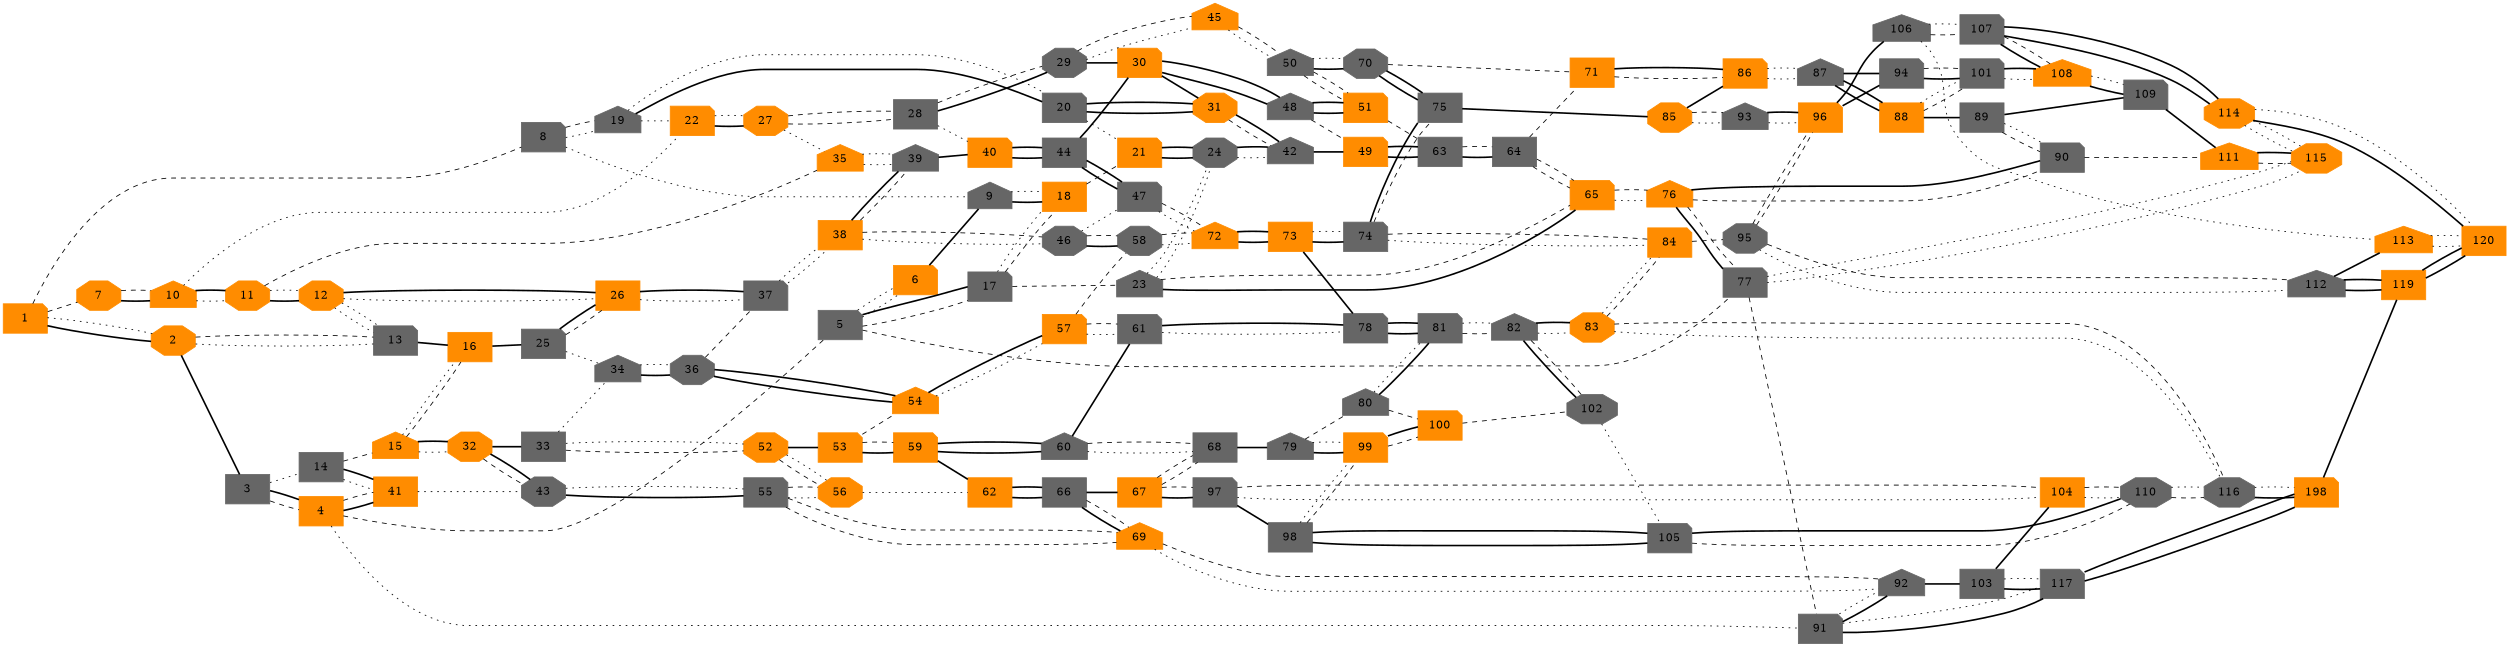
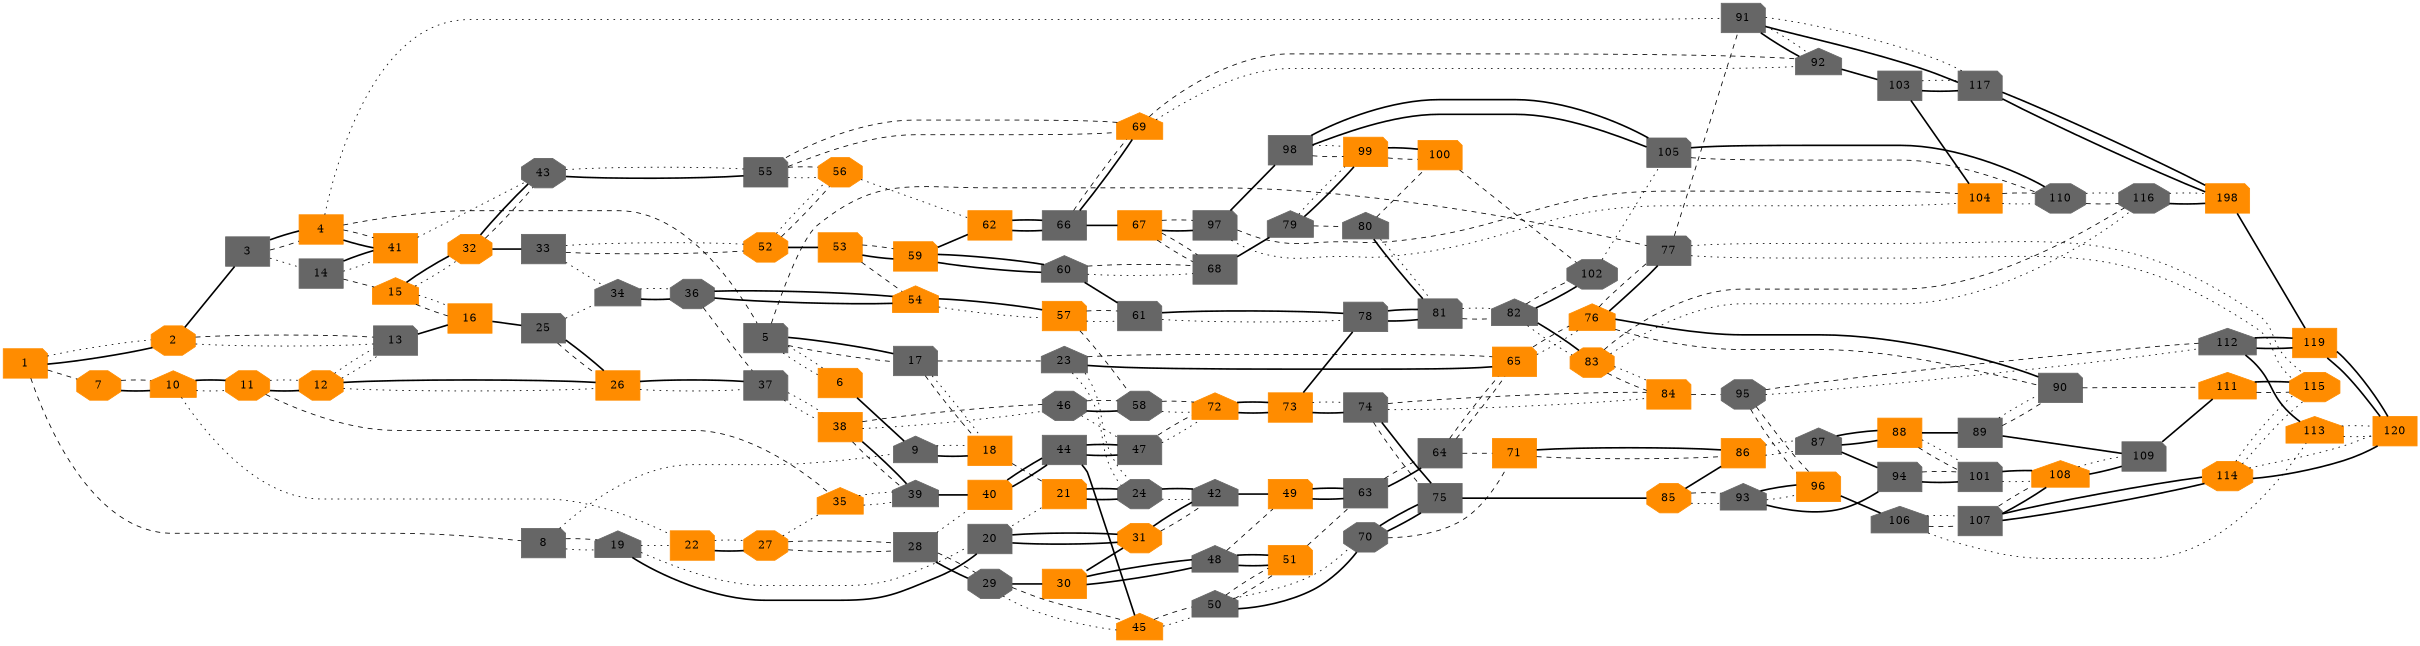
edge "94" -- "96": now "94" -- "93"
edge "30" -- "44": now "45" -- "44"
